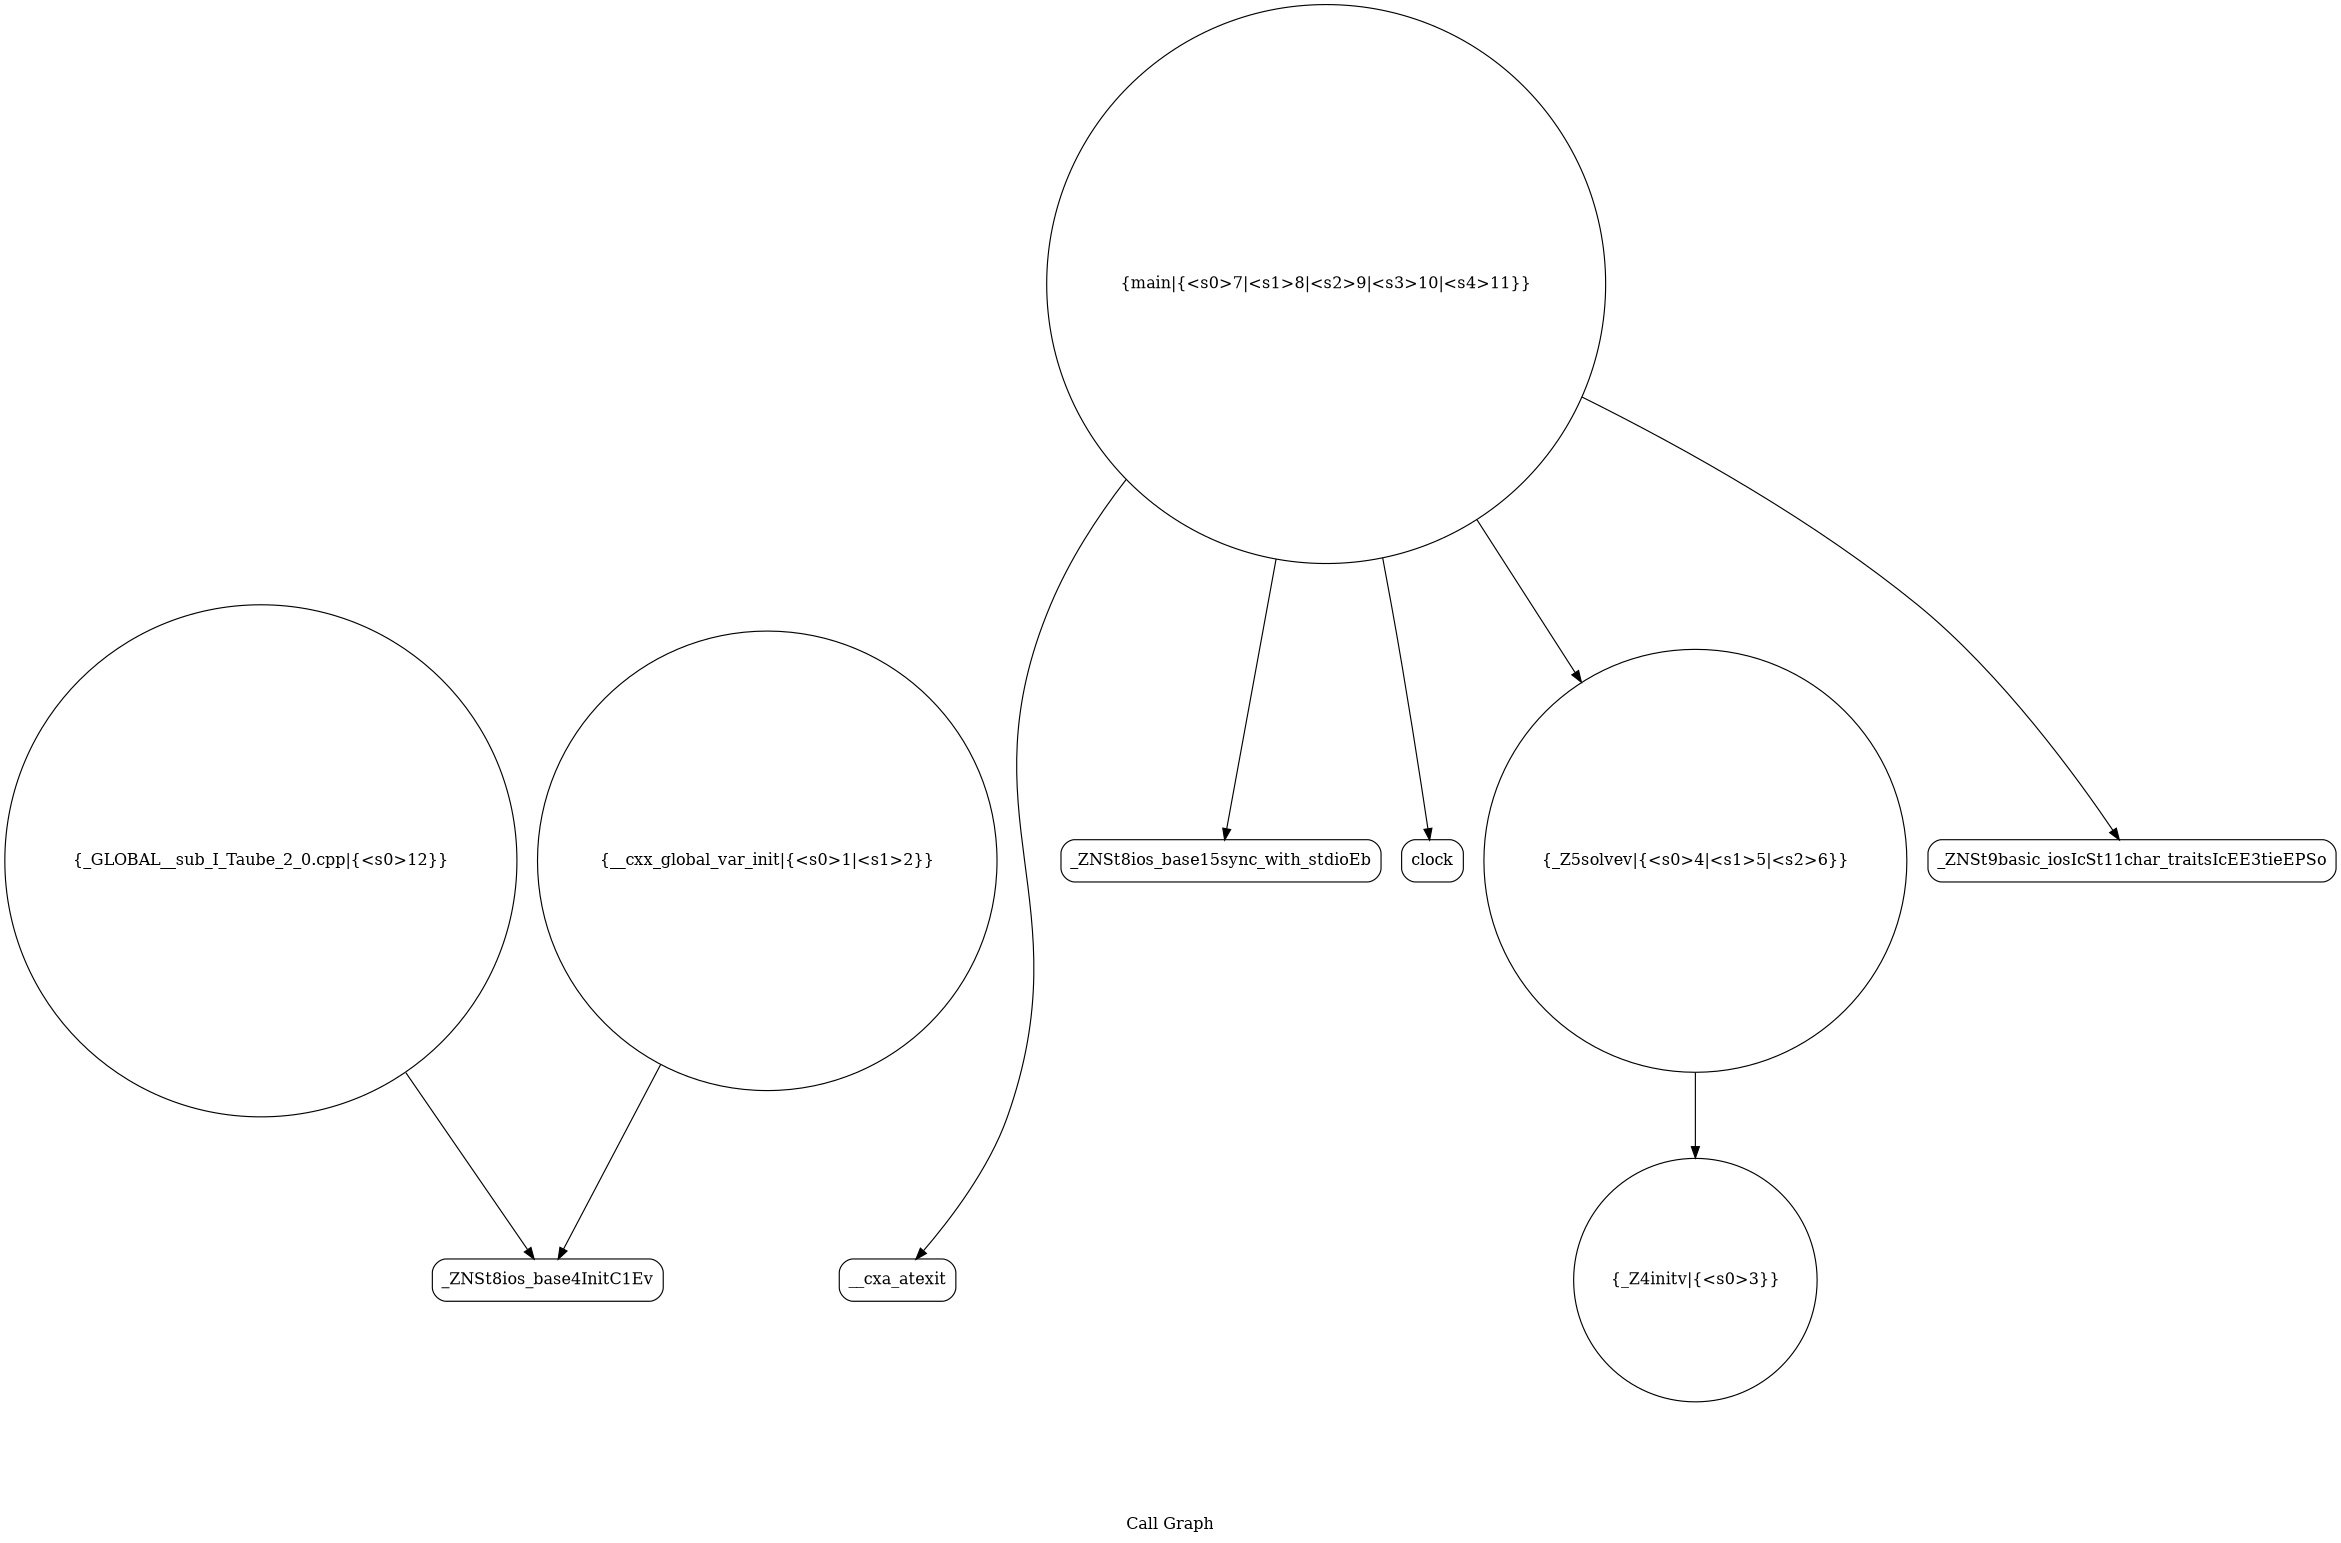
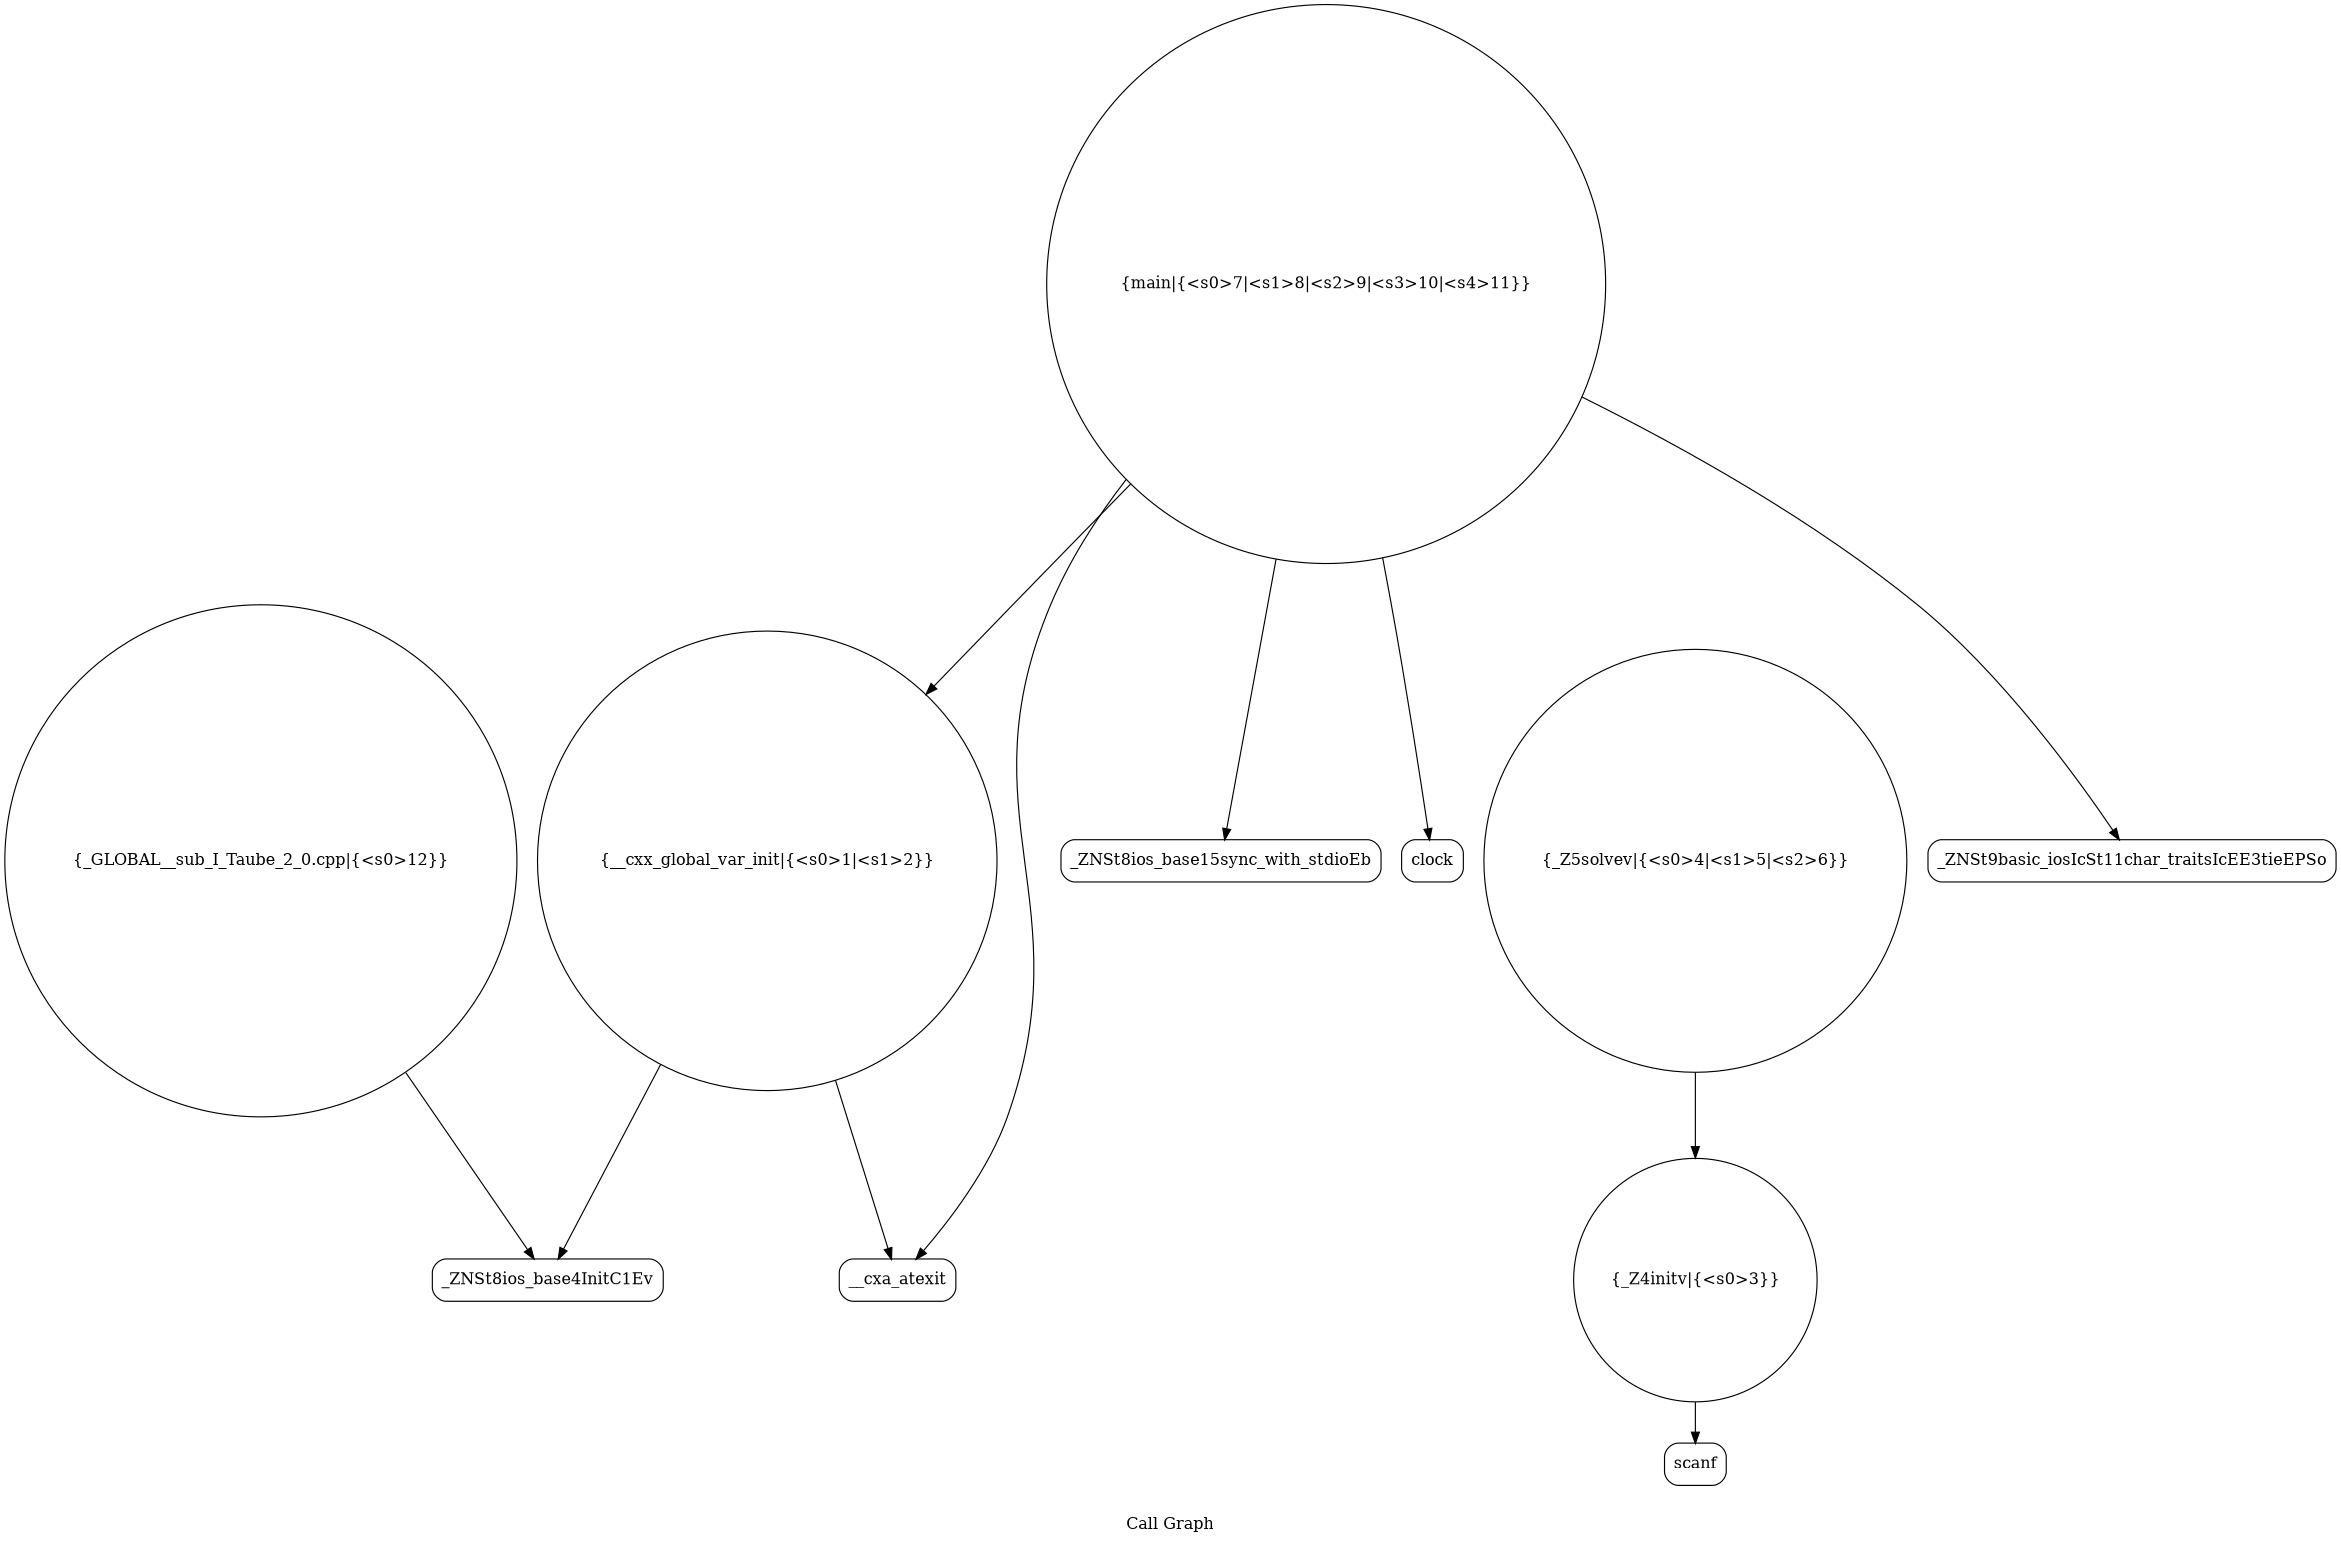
edge "{main|{<s0>7|<s1>8|<s2>9|<s3>10|<s4>11}}" -> "{_Z5solvev|{<s0>4|<s1>5|<s2>6}}": now "{main|{<s0>7|<s1>8|<s2>9|<s3>10|<s4>11}}" -> "{__cxx_global_var_init|{<s0>1|<s1>2}}"
edge "{__cxx_global_var_init|{<s0>1|<s1>2}}" -> "__cxa_atexit": added
node "scanf": added
